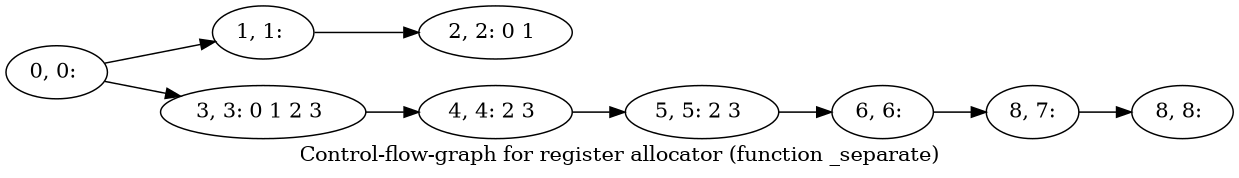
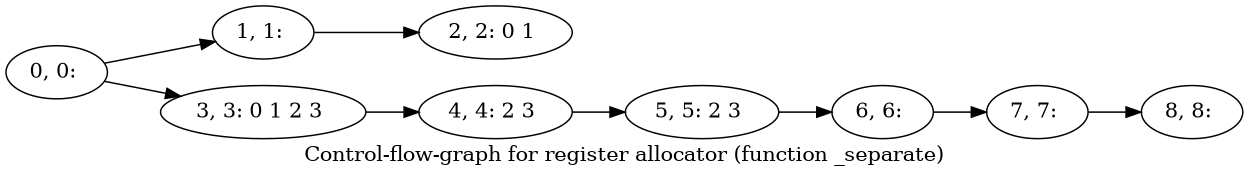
node "8, 7:": label "8, 7:" -> "7, 7:"
